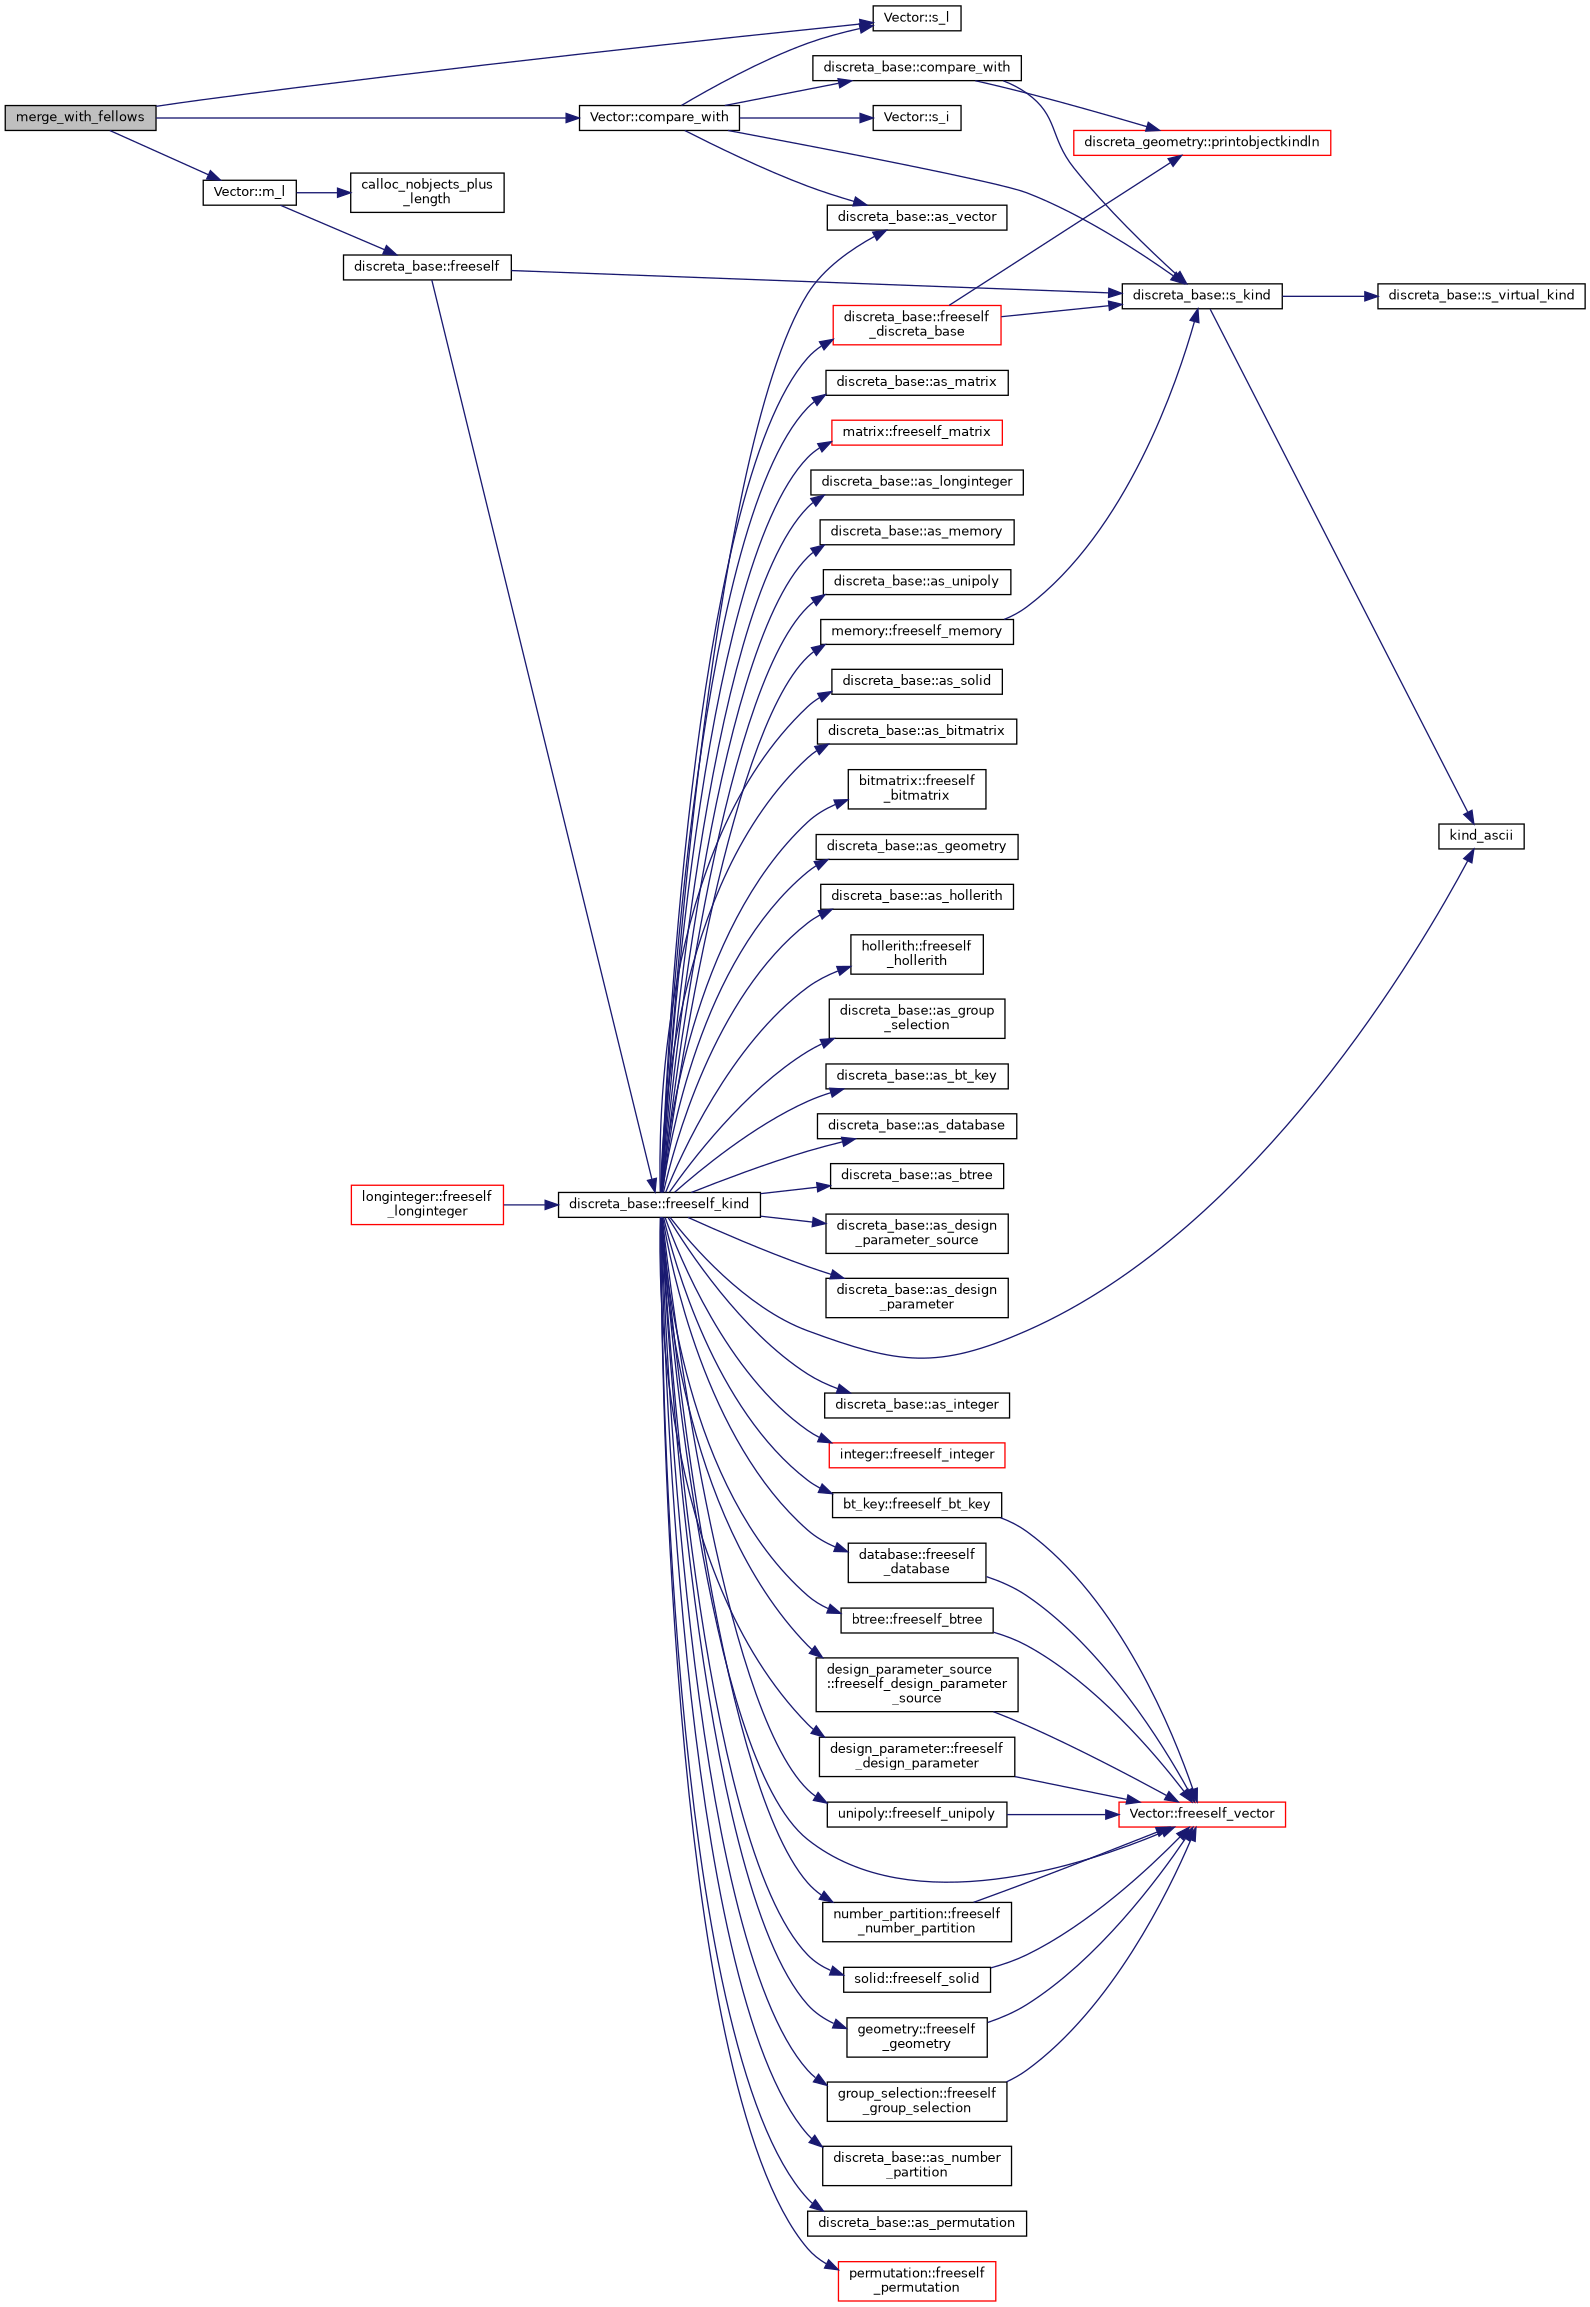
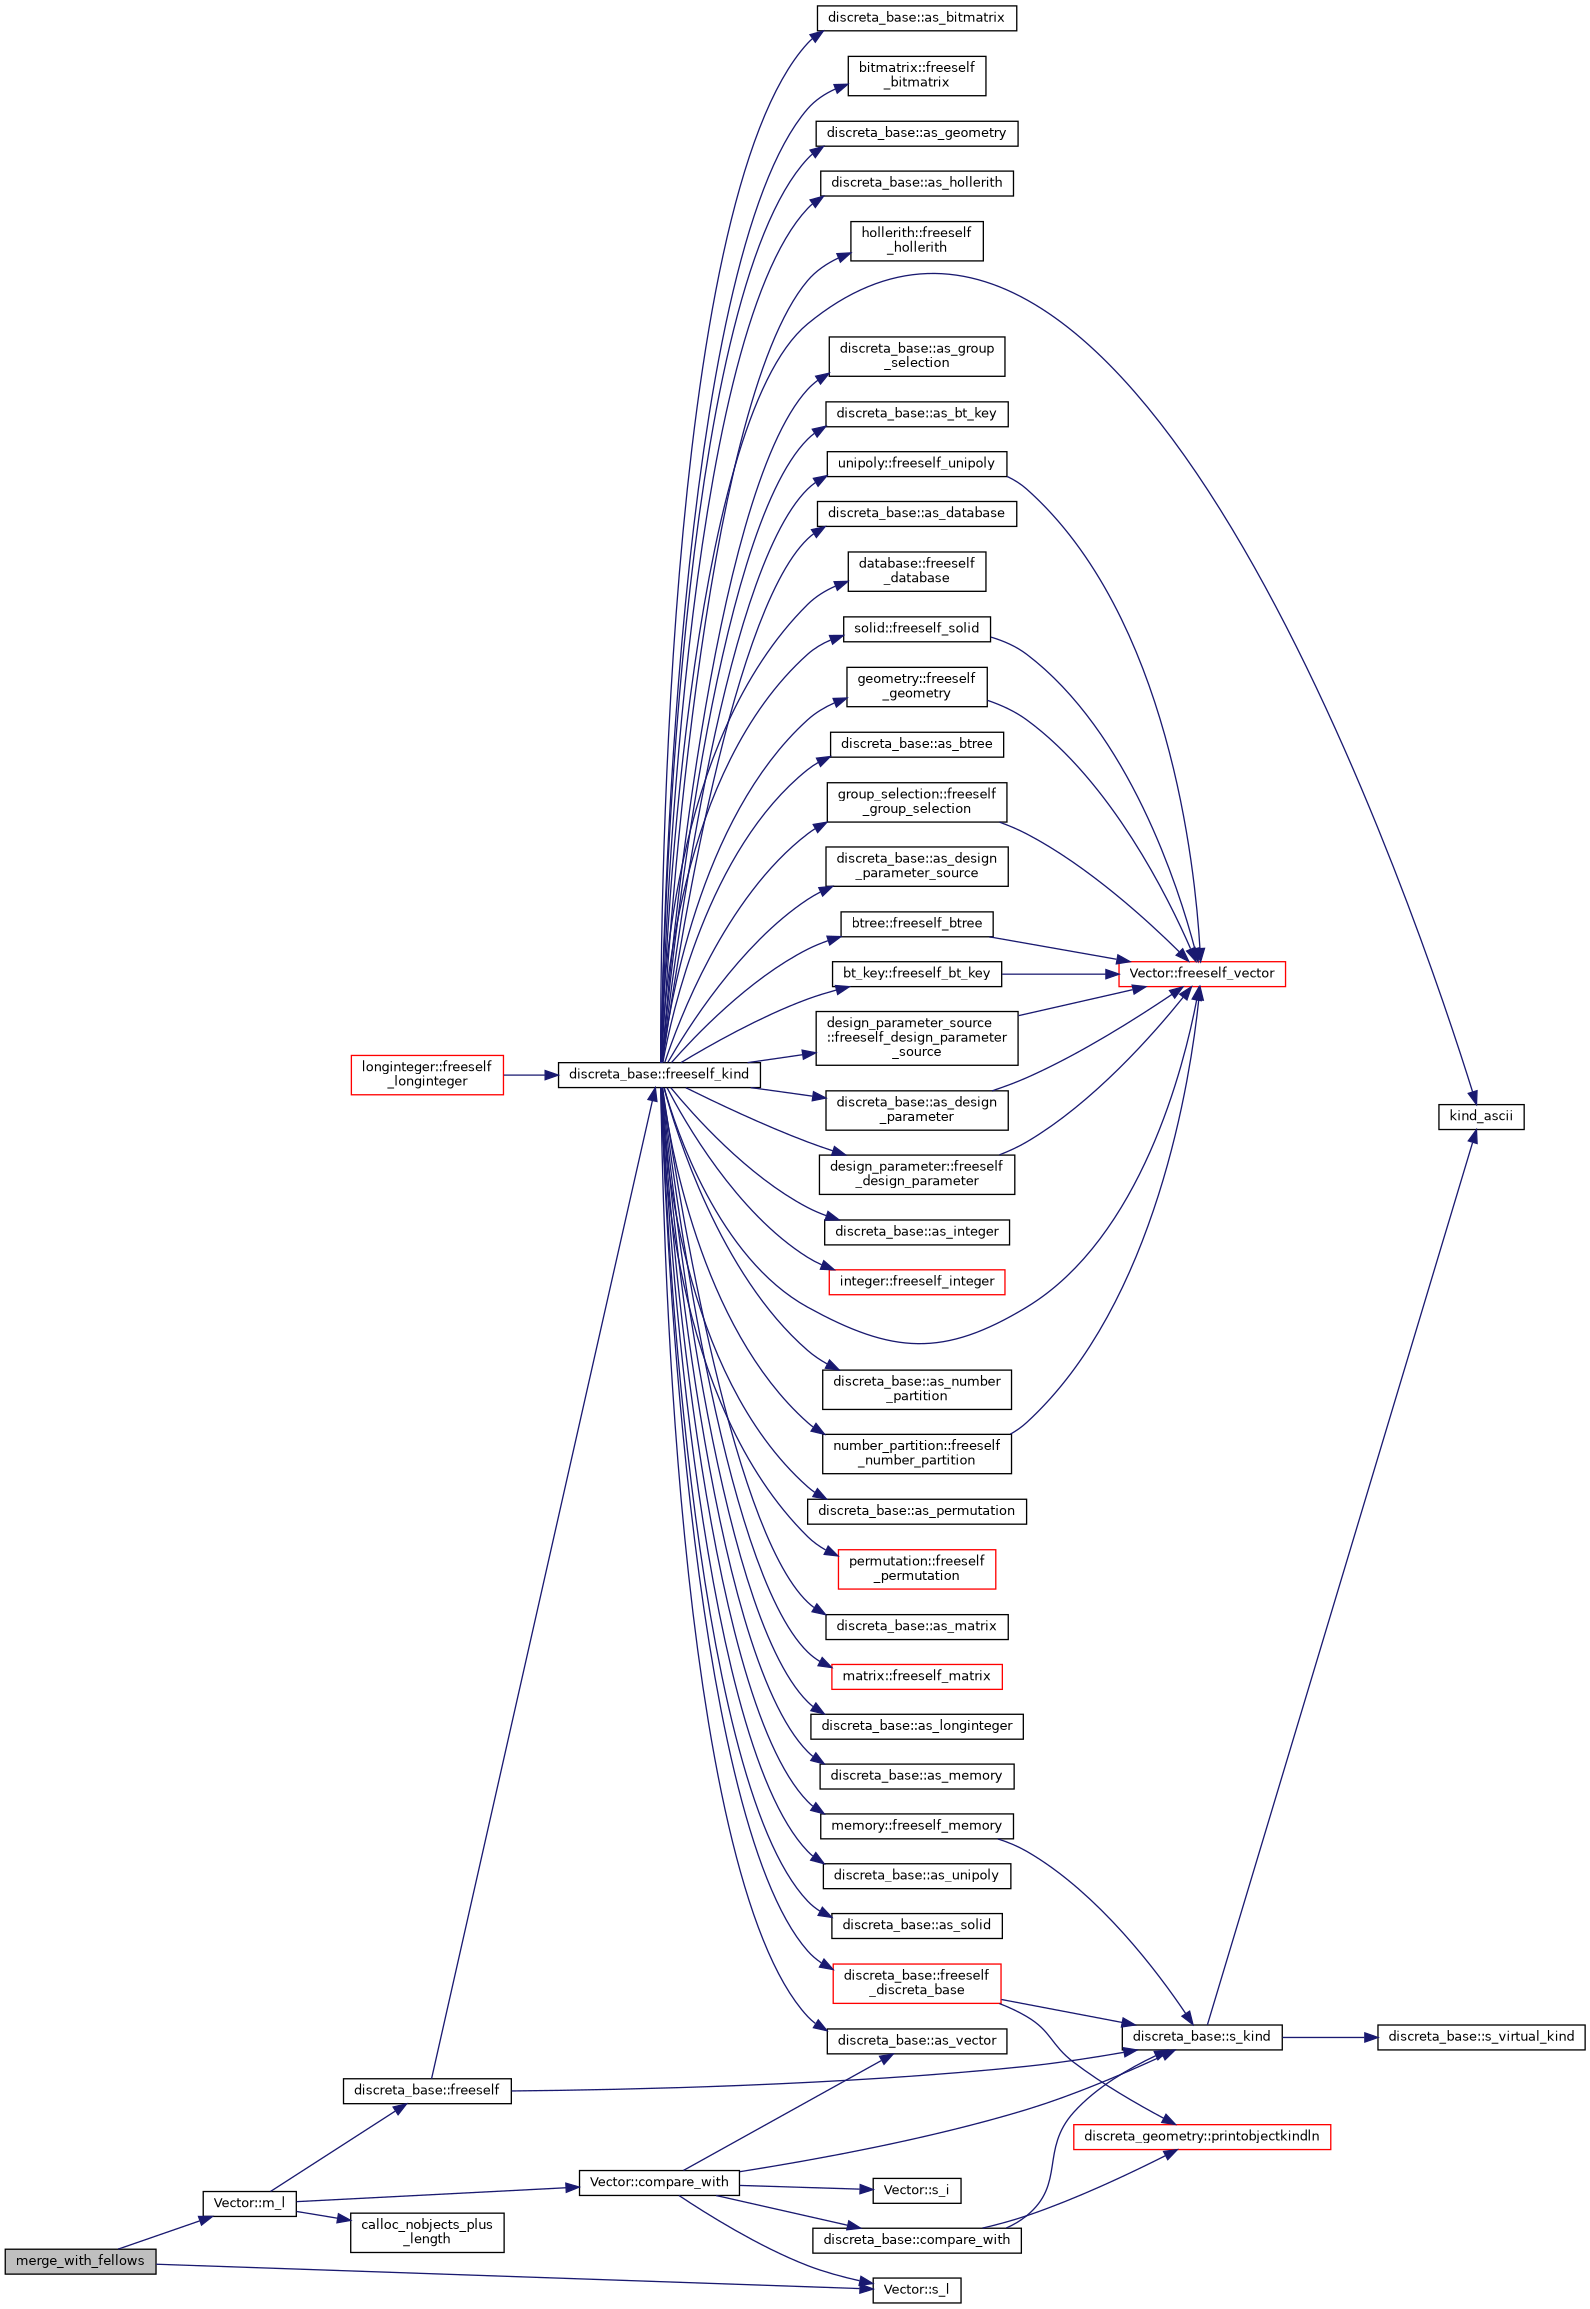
edge "merge_with_fellows" -> "Vector::compare_with": now "Vector::m_l" -> "Vector::compare_with"
edge "database::freeself _database" -> "Vector::freeself_vector": now "discreta_base::as_design _parameter" -> "Vector::freeself_vector"
